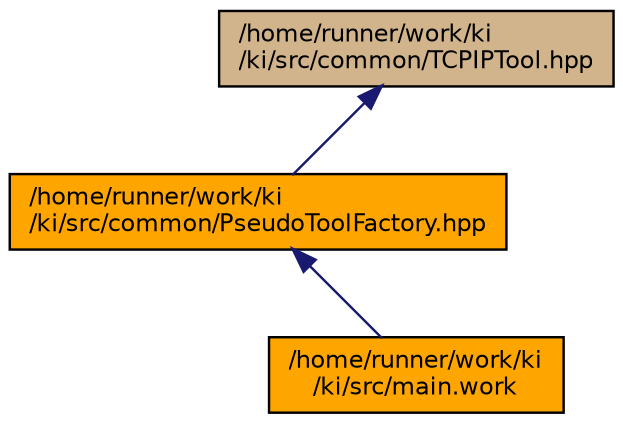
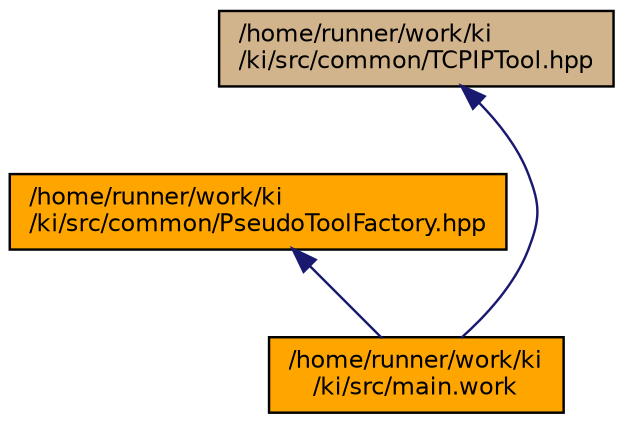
edge "/home/runner/work/ki /ki/src/common/PseudoToolFactory.hpp" -> "/home/runner/work/ki /ki/src/common/TCPIPTool.hpp": now "/home/runner/work/ki /ki/src/main.work" -> "/home/runner/work/ki /ki/src/common/TCPIPTool.hpp"
